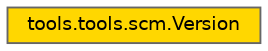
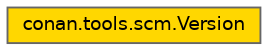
node "tools.tools.scm.Version": label "tools.tools.scm.Version" -> "conan.tools.scm.Version"
